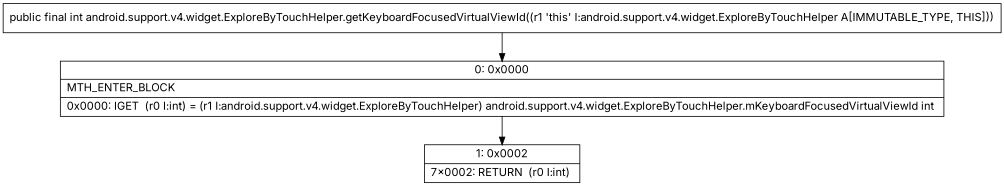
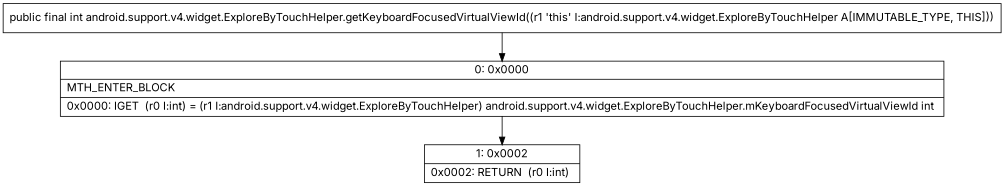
node "1: 0x0002": text "7x0002: RETURN  (r0 I:int)" -> "0x0002: RETURN  (r0 I:int)"
